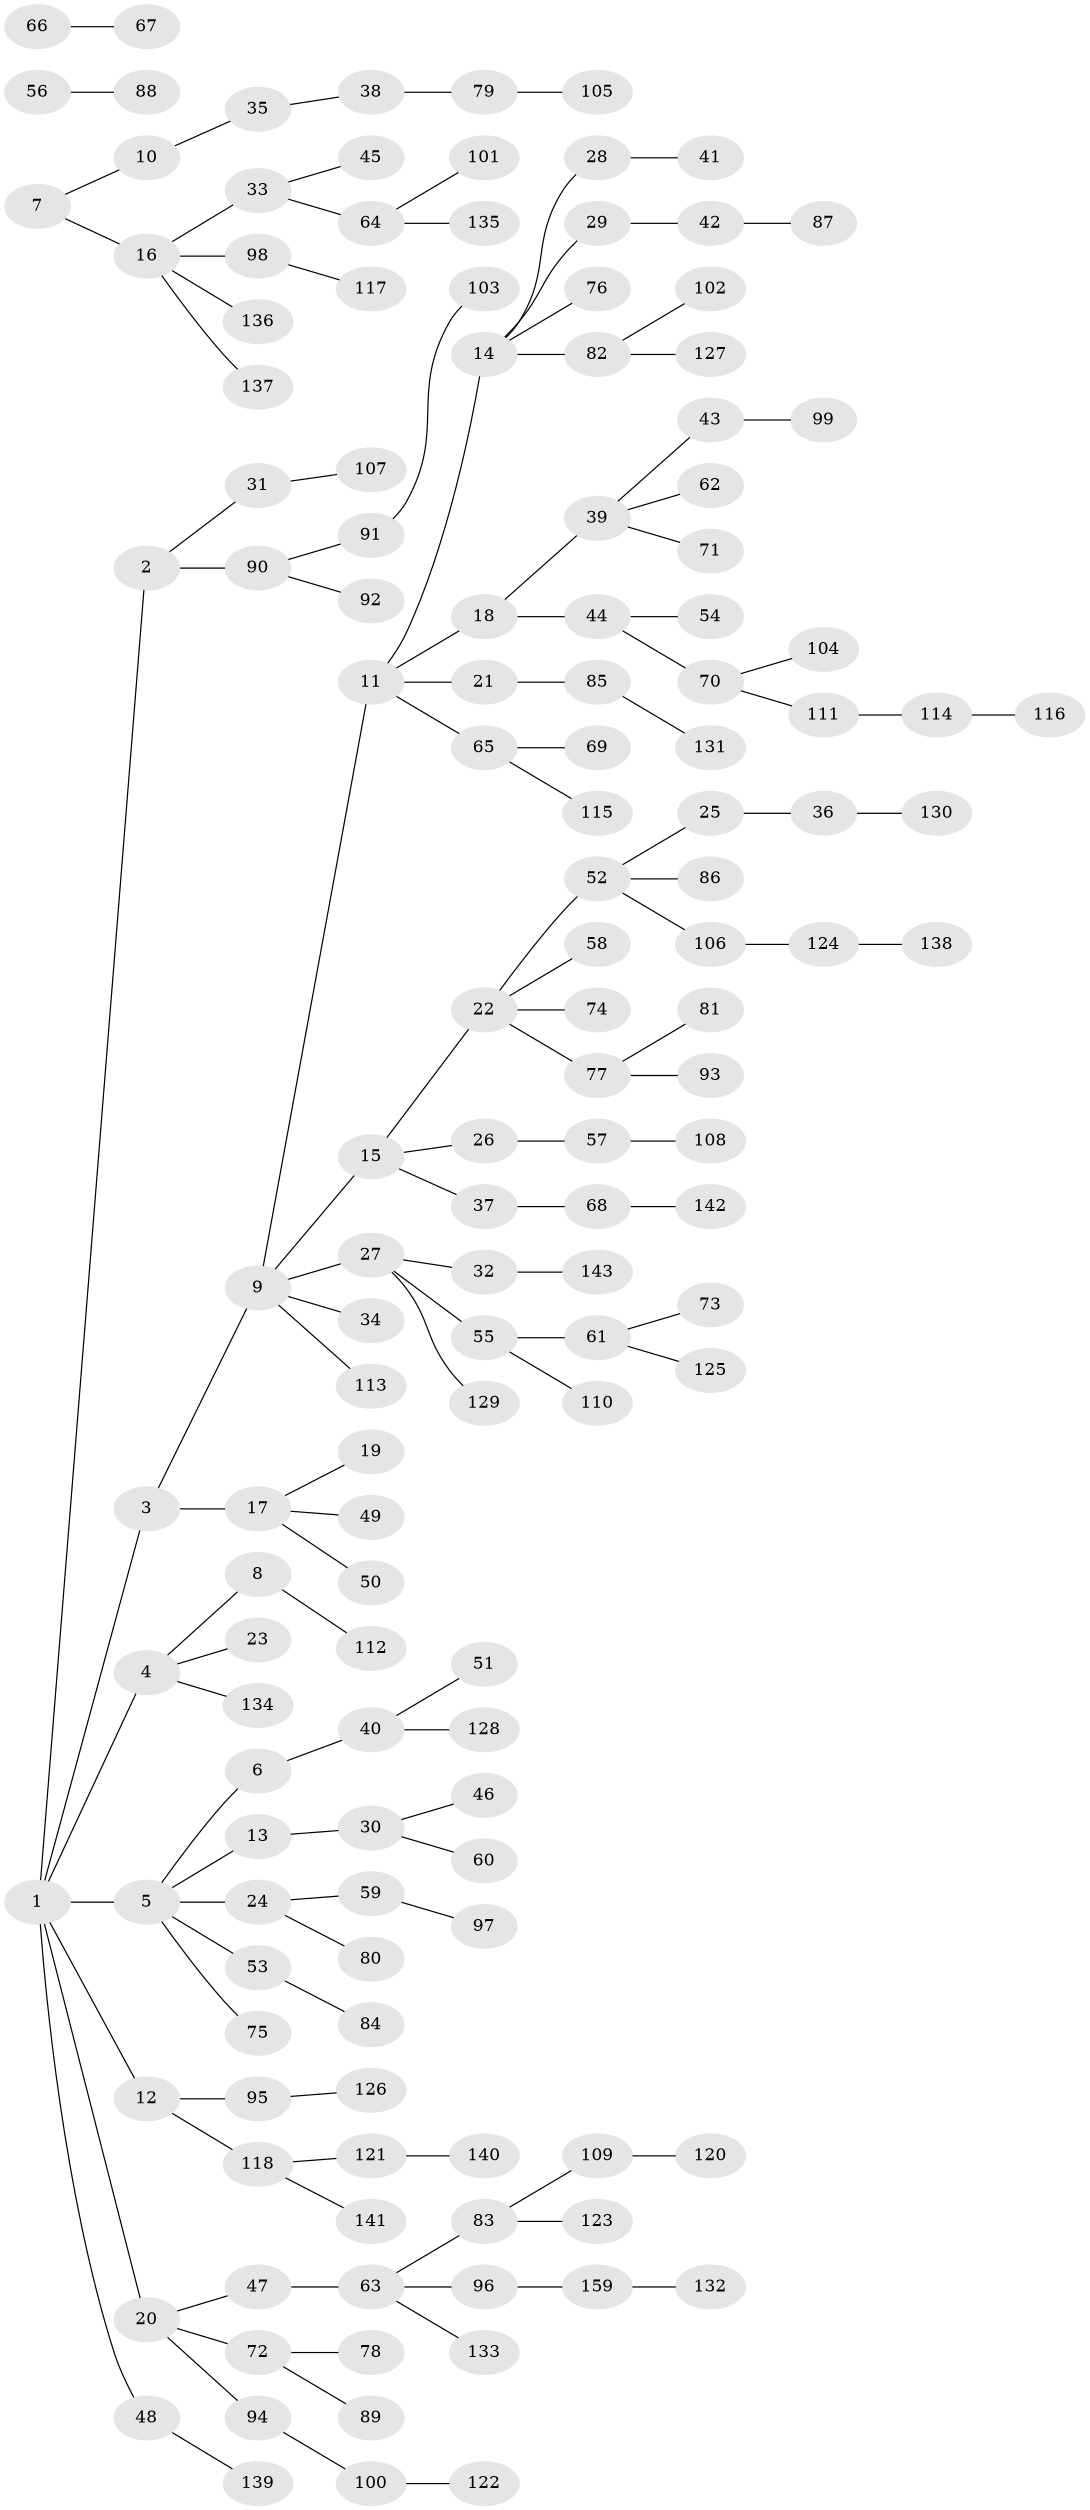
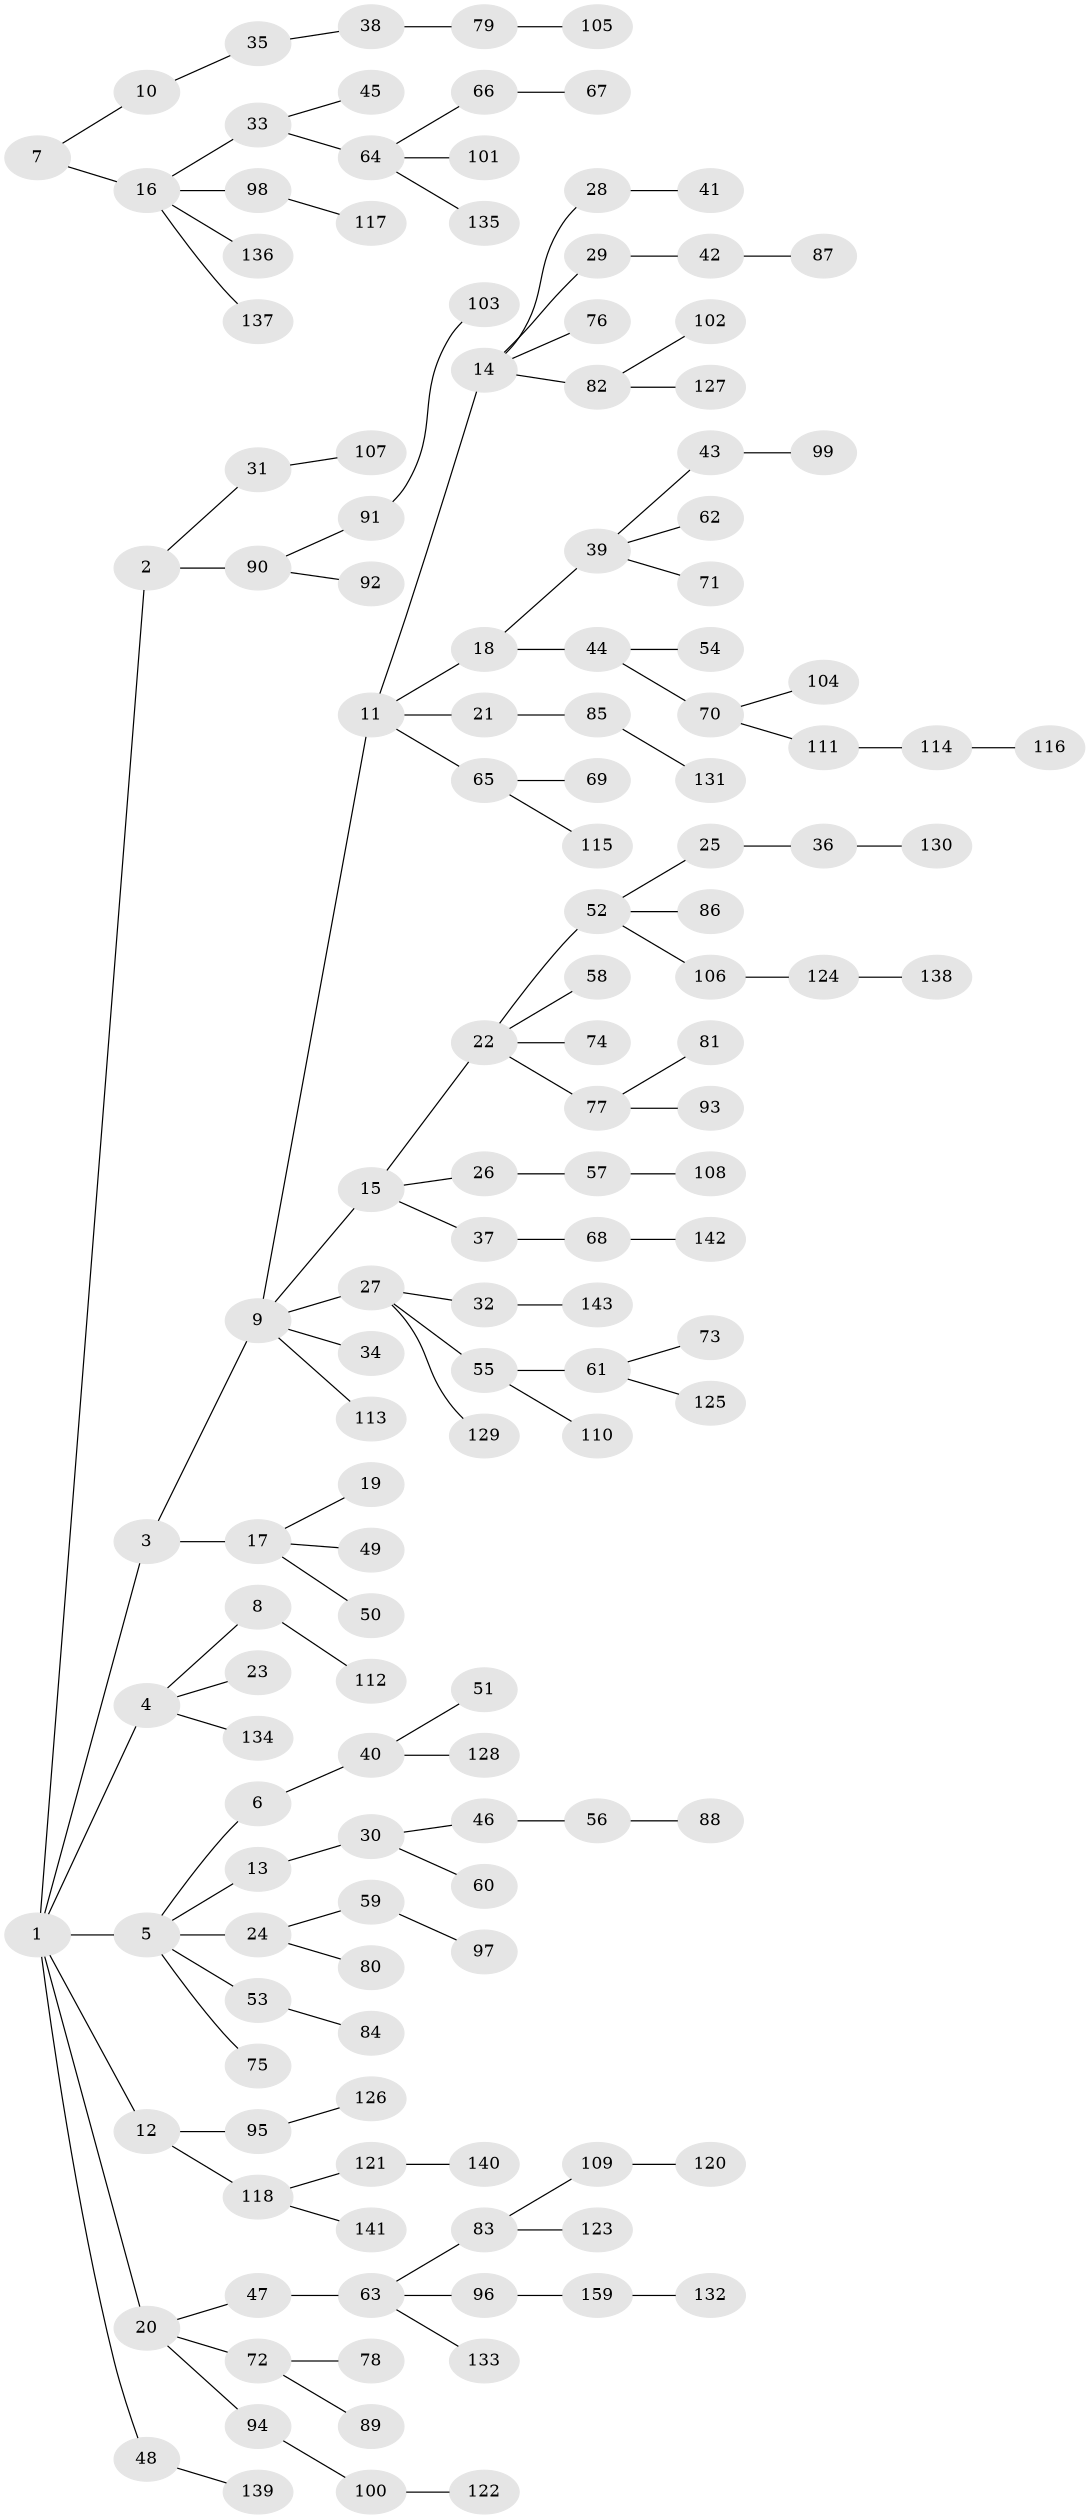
edge "66" -- "64": added
edge "46" -- "56": added
